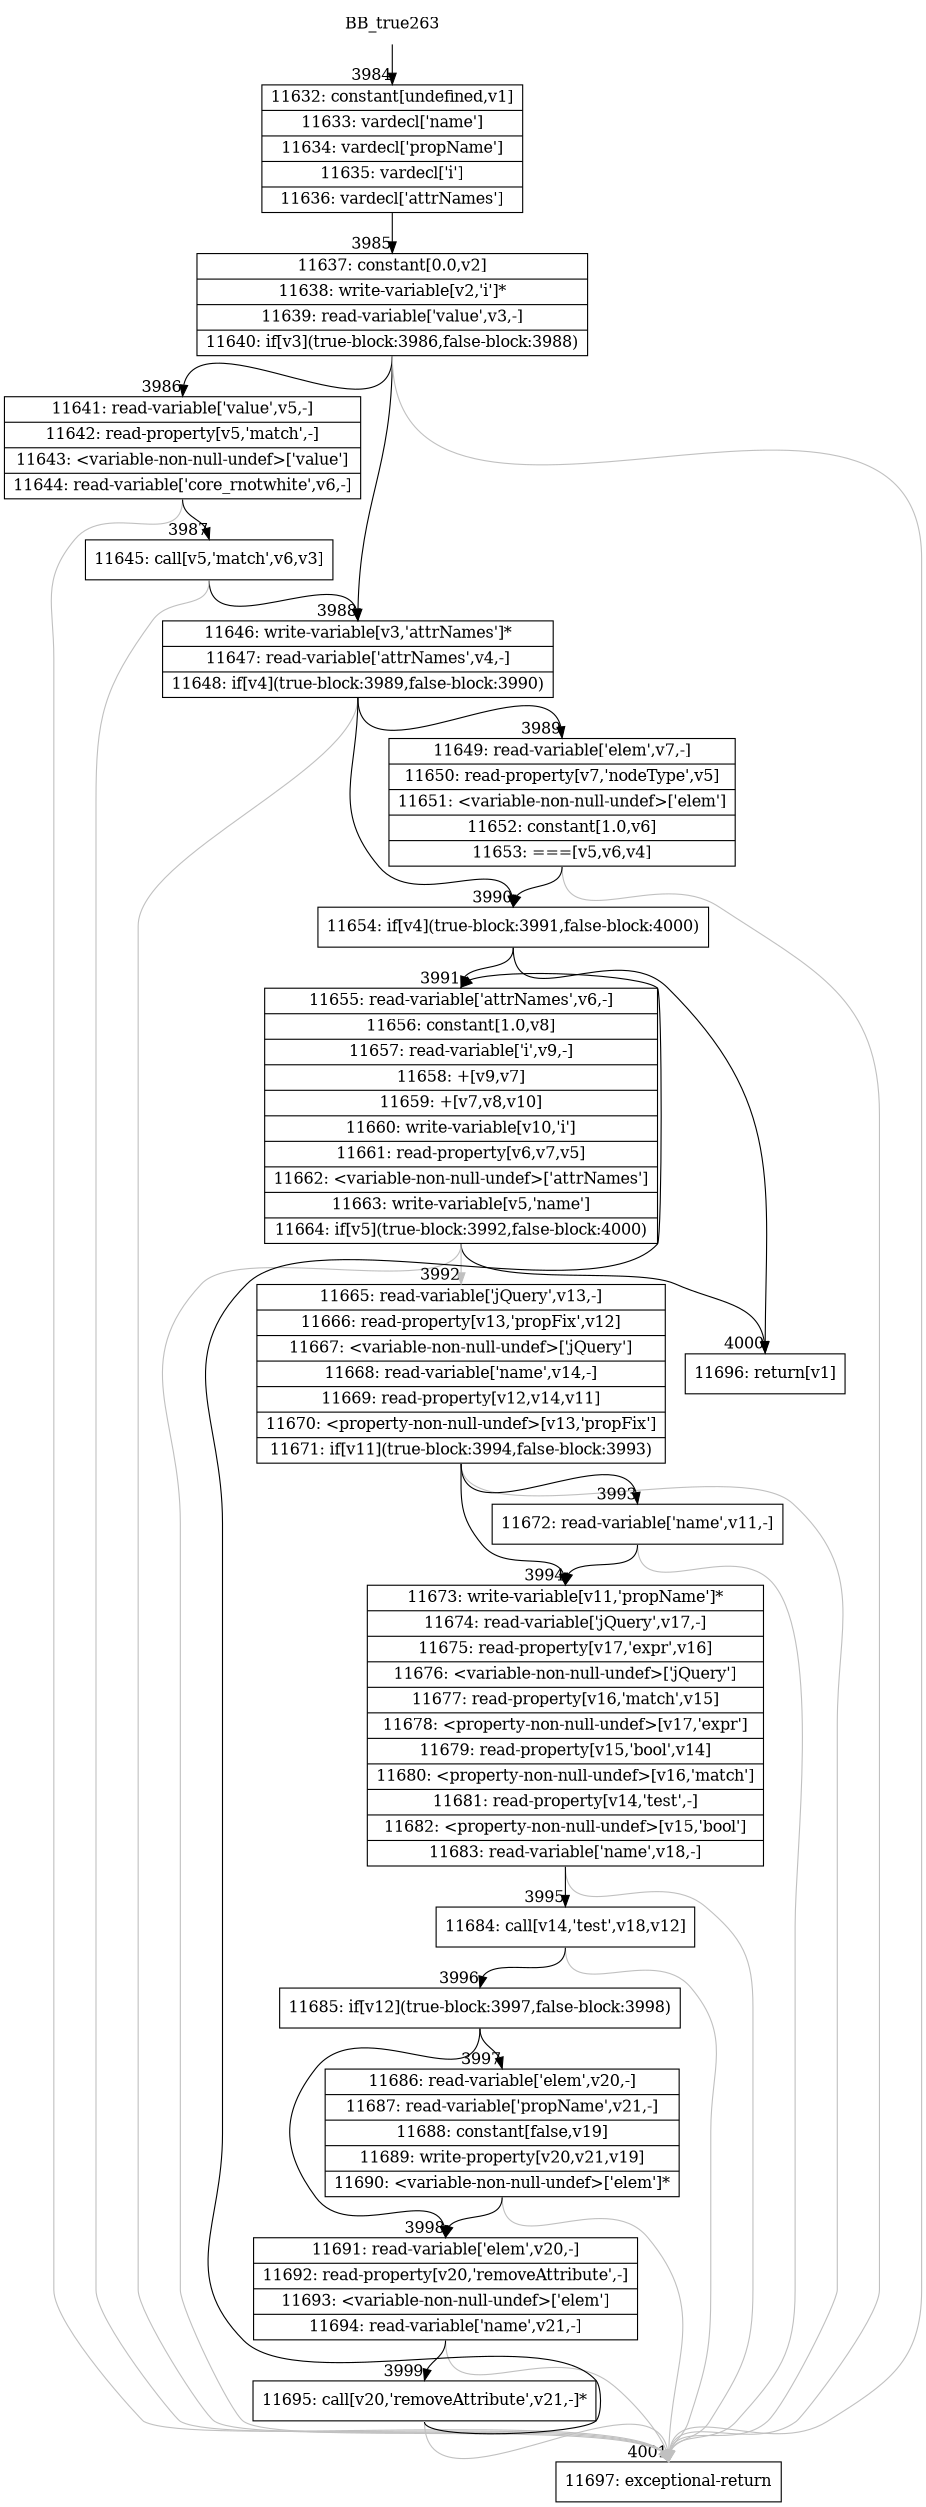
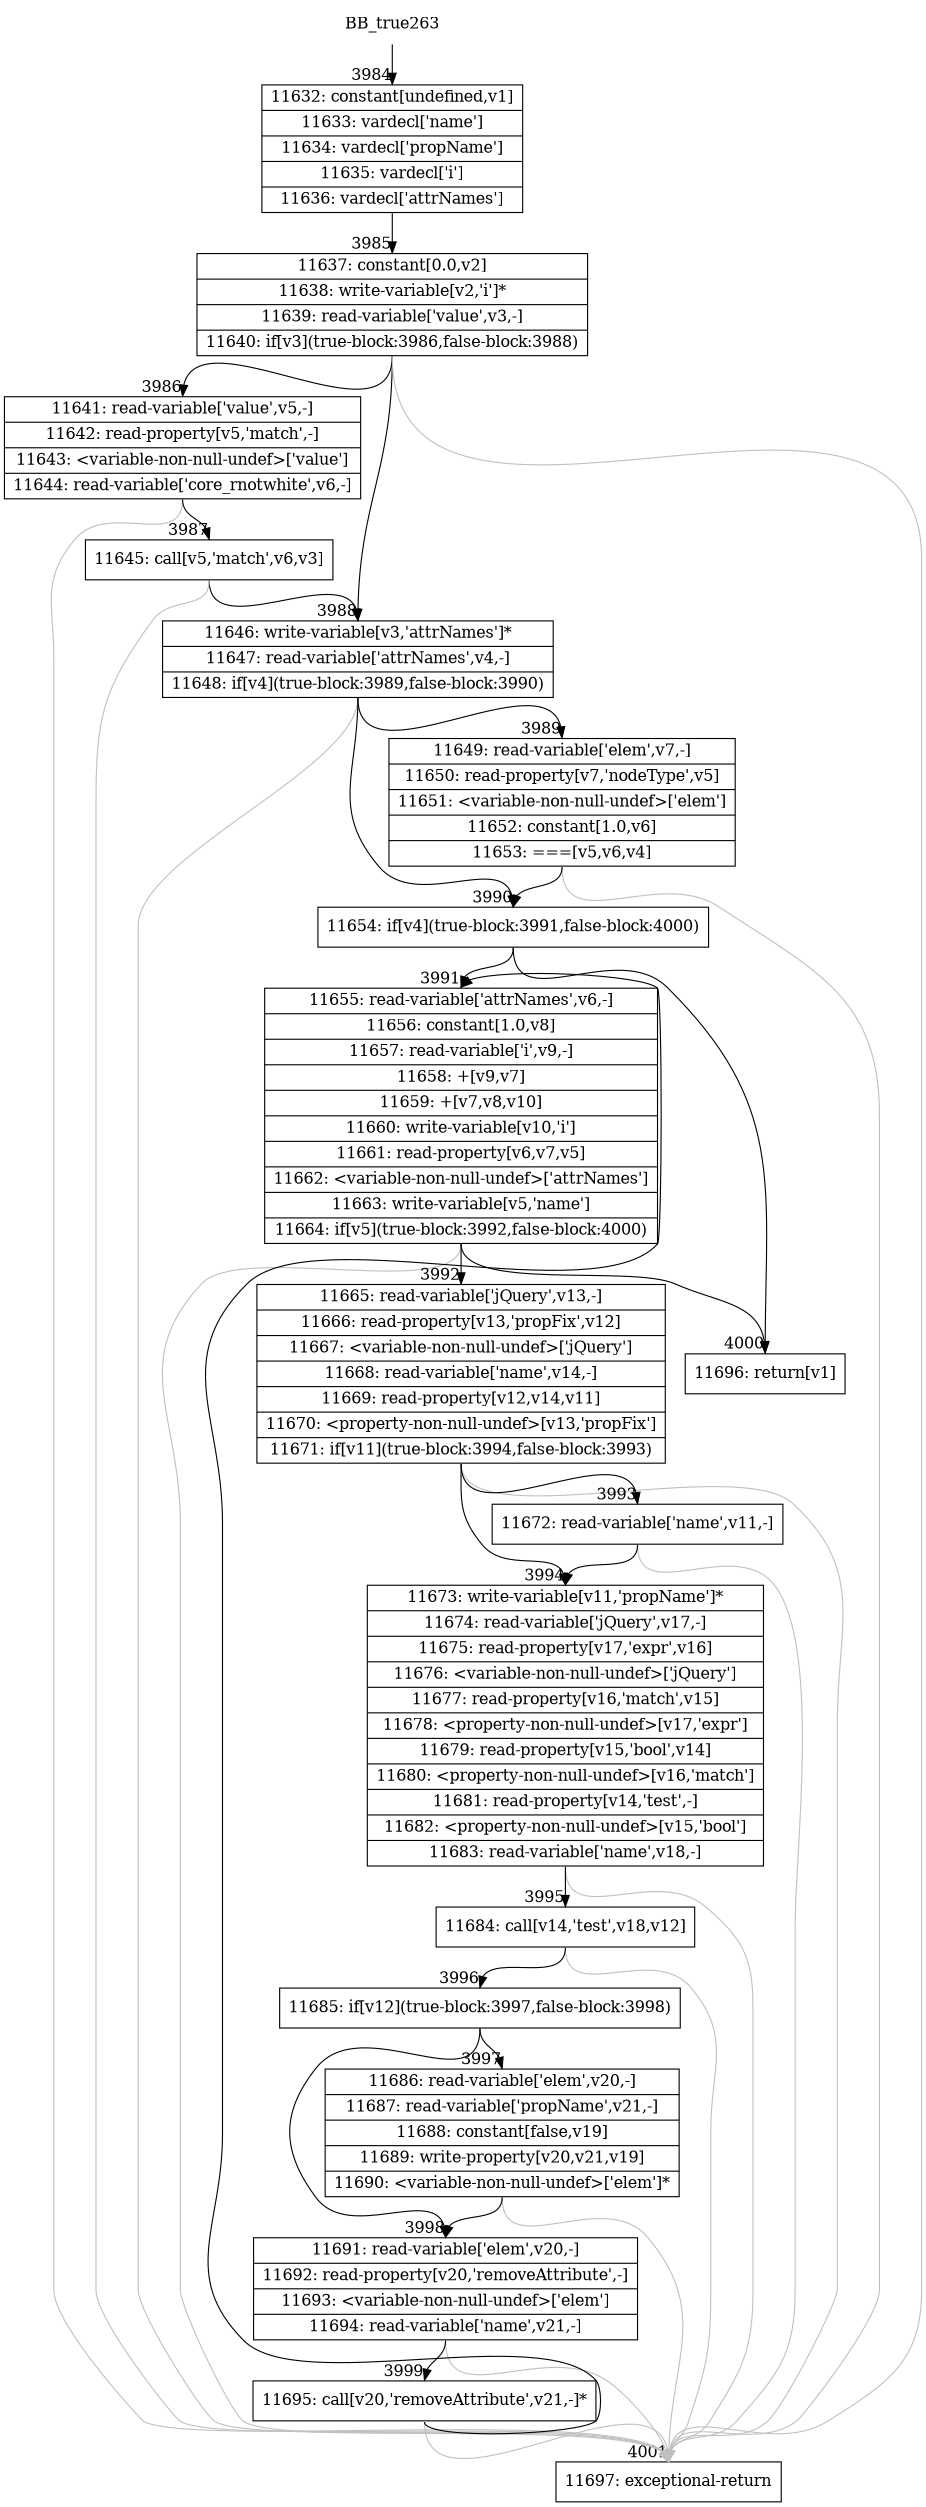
edge "11655: read-variable['attrNames',v6,-]" -> "11665: read-variable['jQuery',v13,-]": color gray -> black
